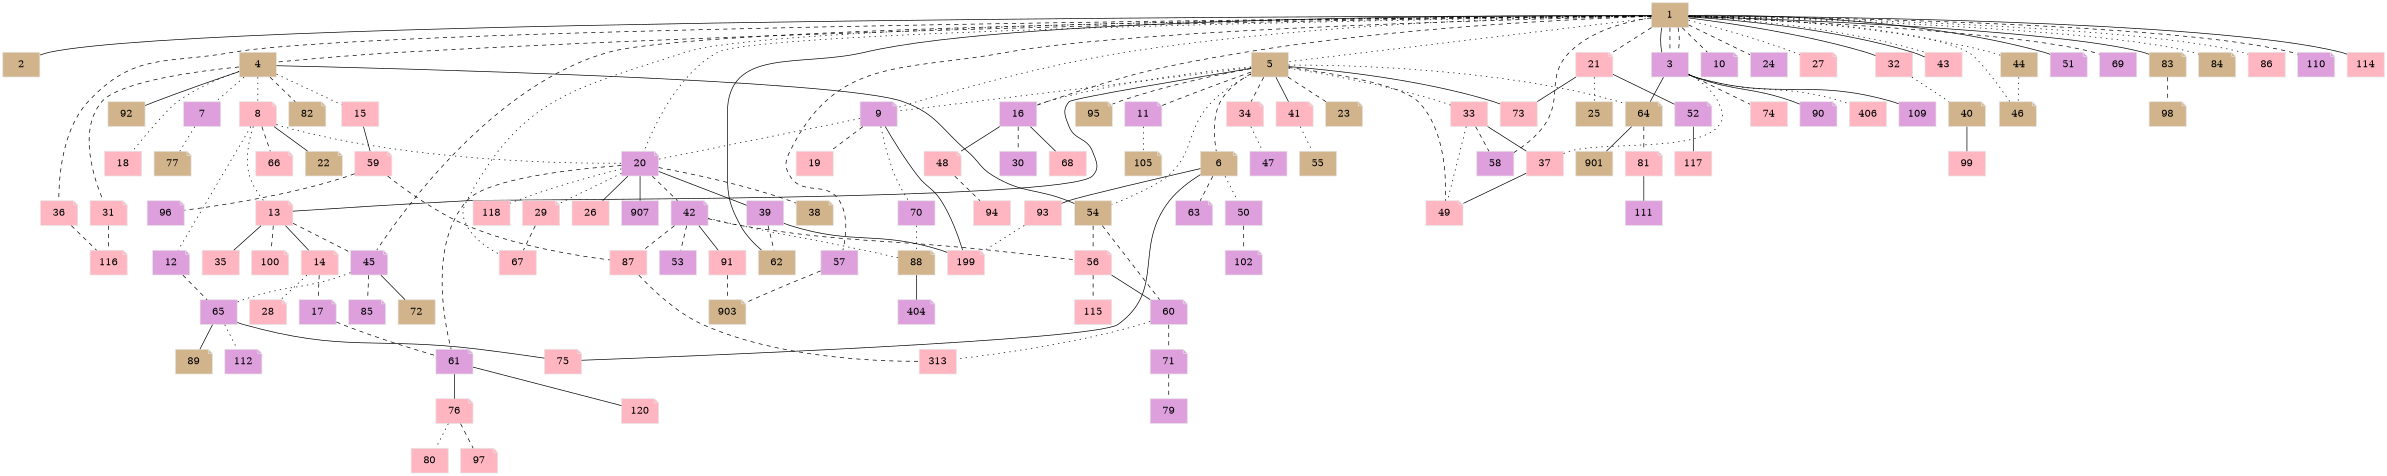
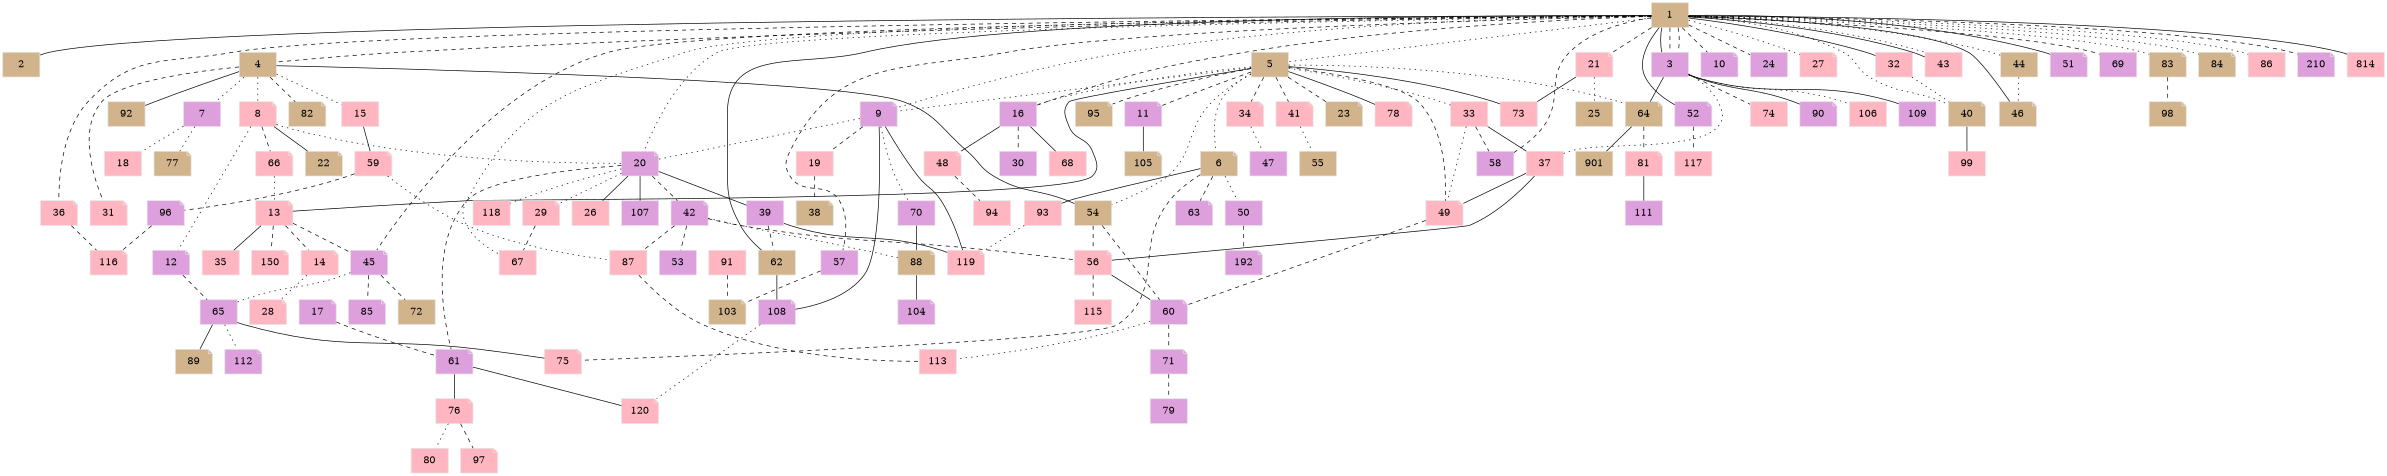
edge "1" -- "46": style dotted -> solid
edge "1" -- "83": style solid -> dotted
edge "1" -- "40": added
node "110": label "110" -> "210"
node "114": label "114" -> "814"
edge "5" -- "41": style solid -> dashed
edge "21" -- "52": now "1" -- "52"
edge "4" -- "18": now "7" -- "18"
edge "5" -- "6": style dashed -> dotted
node "78": added
node "406": label "406" -> "106"
edge "11" -- "105": style dotted -> solid
edge "52" -- "117": style solid -> dashed
edge "8" -- "13": now "66" -- "13"
edge "20" -- "38": now "19" -- "38"
node "907": label "907" -> "107"
edge "59" -- "87": style dashed -> dotted
edge "31" -- "116": now "96" -- "116"
edge "13" -- "14": style solid -> dashed
edge "42" -- "91": removed
edge "70" -- "88": style dotted -> solid
edge "37" -- "56": added
node "100": label "100" -> "150"
node "199": label "199" -> "119"
node "102": label "102" -> "192"
edge "49" -- "60": added
edge "14" -- "17": removed
edge "45" -- "72": style solid -> dashed
node "903": label "903" -> "103"
node "108": added
node "404": label "404" -> "104"
edge "6" -- "75": style solid -> dashed
node "313": label "313" -> "113"
